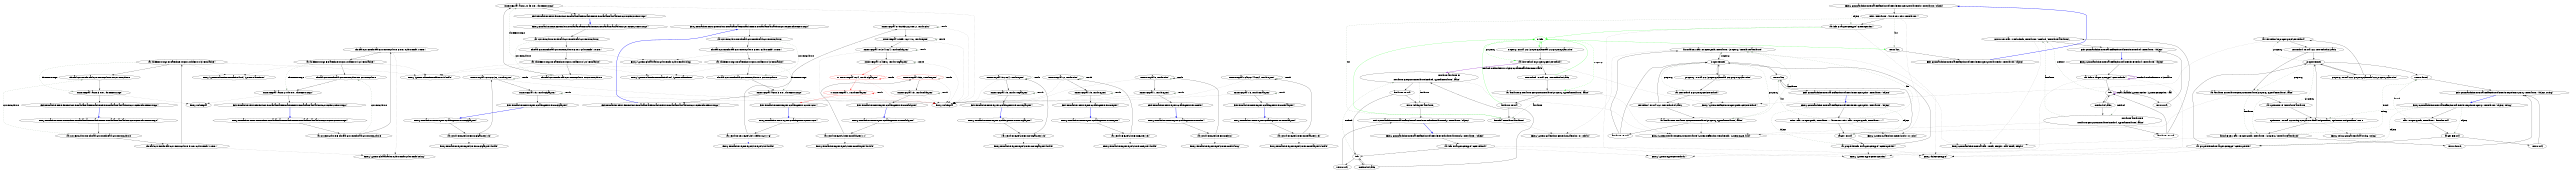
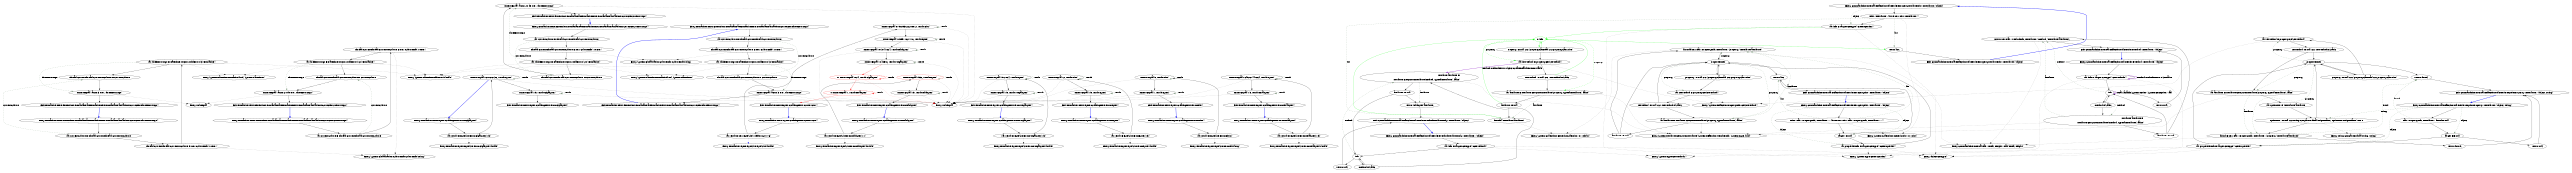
edge "Assert.Equal(1649267441664, result.Bytes)" -> "Assert.Equal(1.5, result.Terabytes)": added
edge "Exit Humanizer.Tests.Bytes.CreatingTests.FromGigabytes()" -> "Entry Humanizer.Tests.Bytes.CreatingTests.FromGigabytes()": now "Assert.Equal(1610612736, result.Bytes)" -> "Entry Humanizer.Tests.Bytes.CreatingTests.FromGigabytes()"
